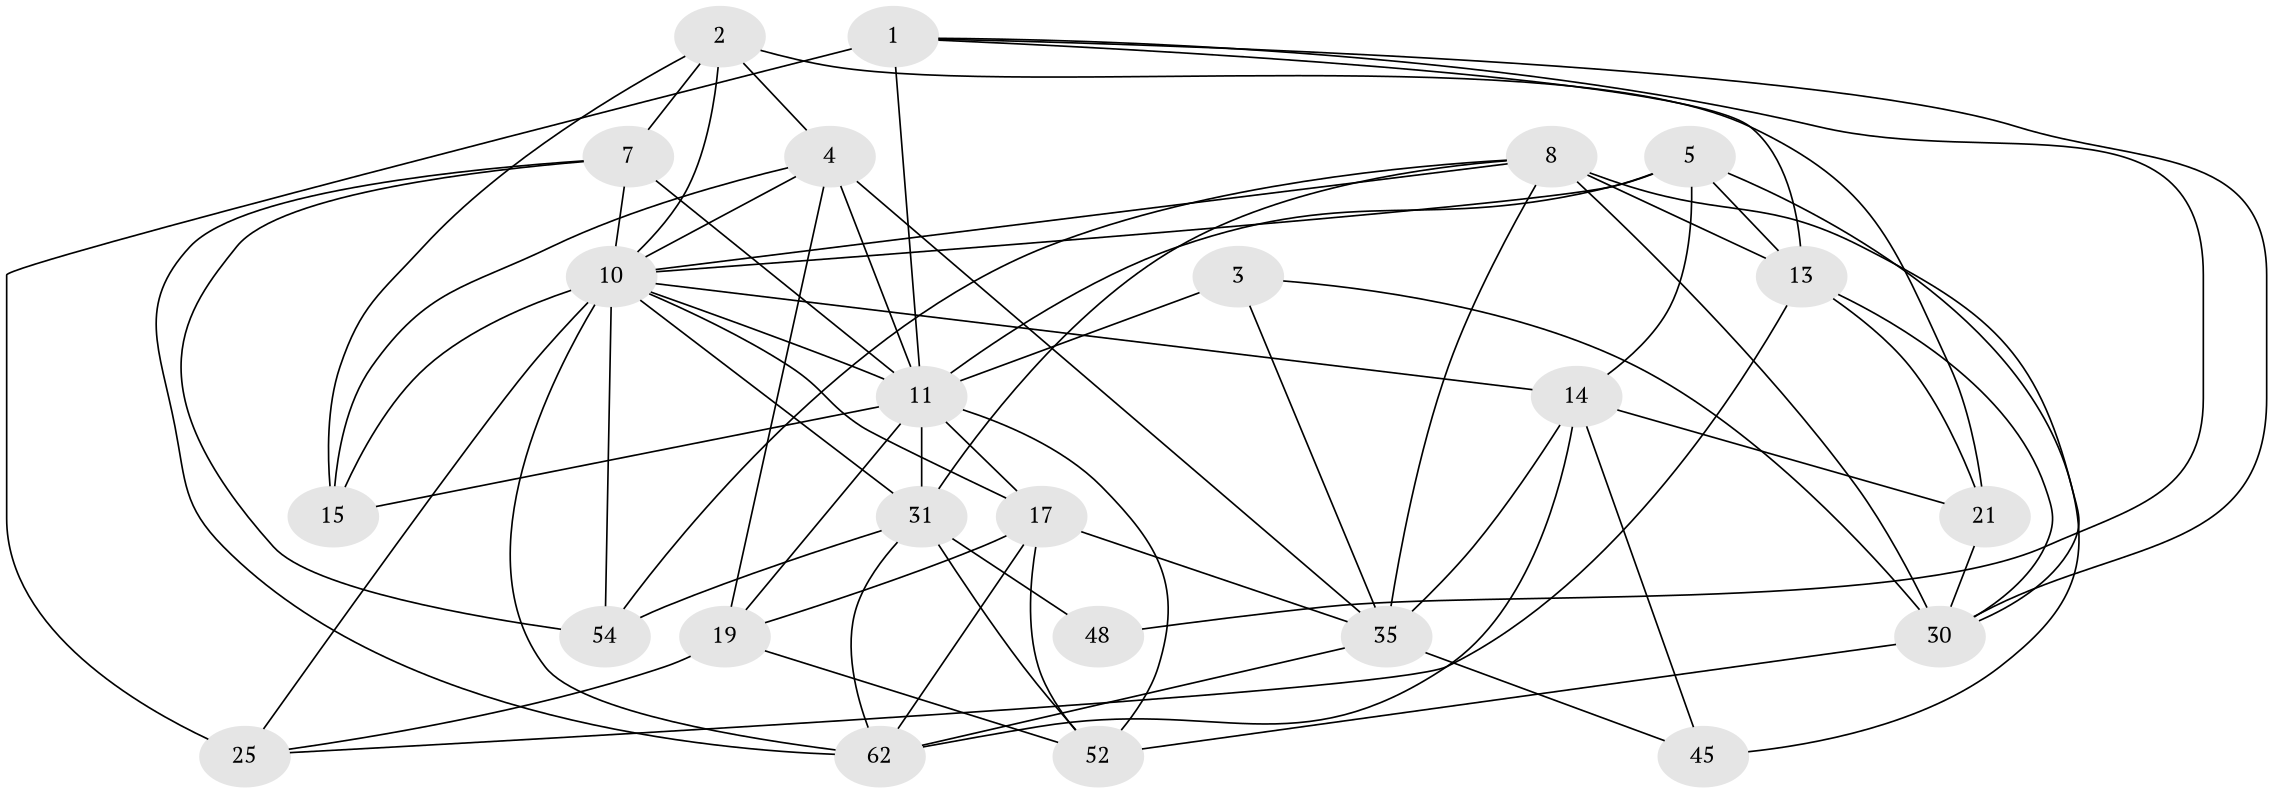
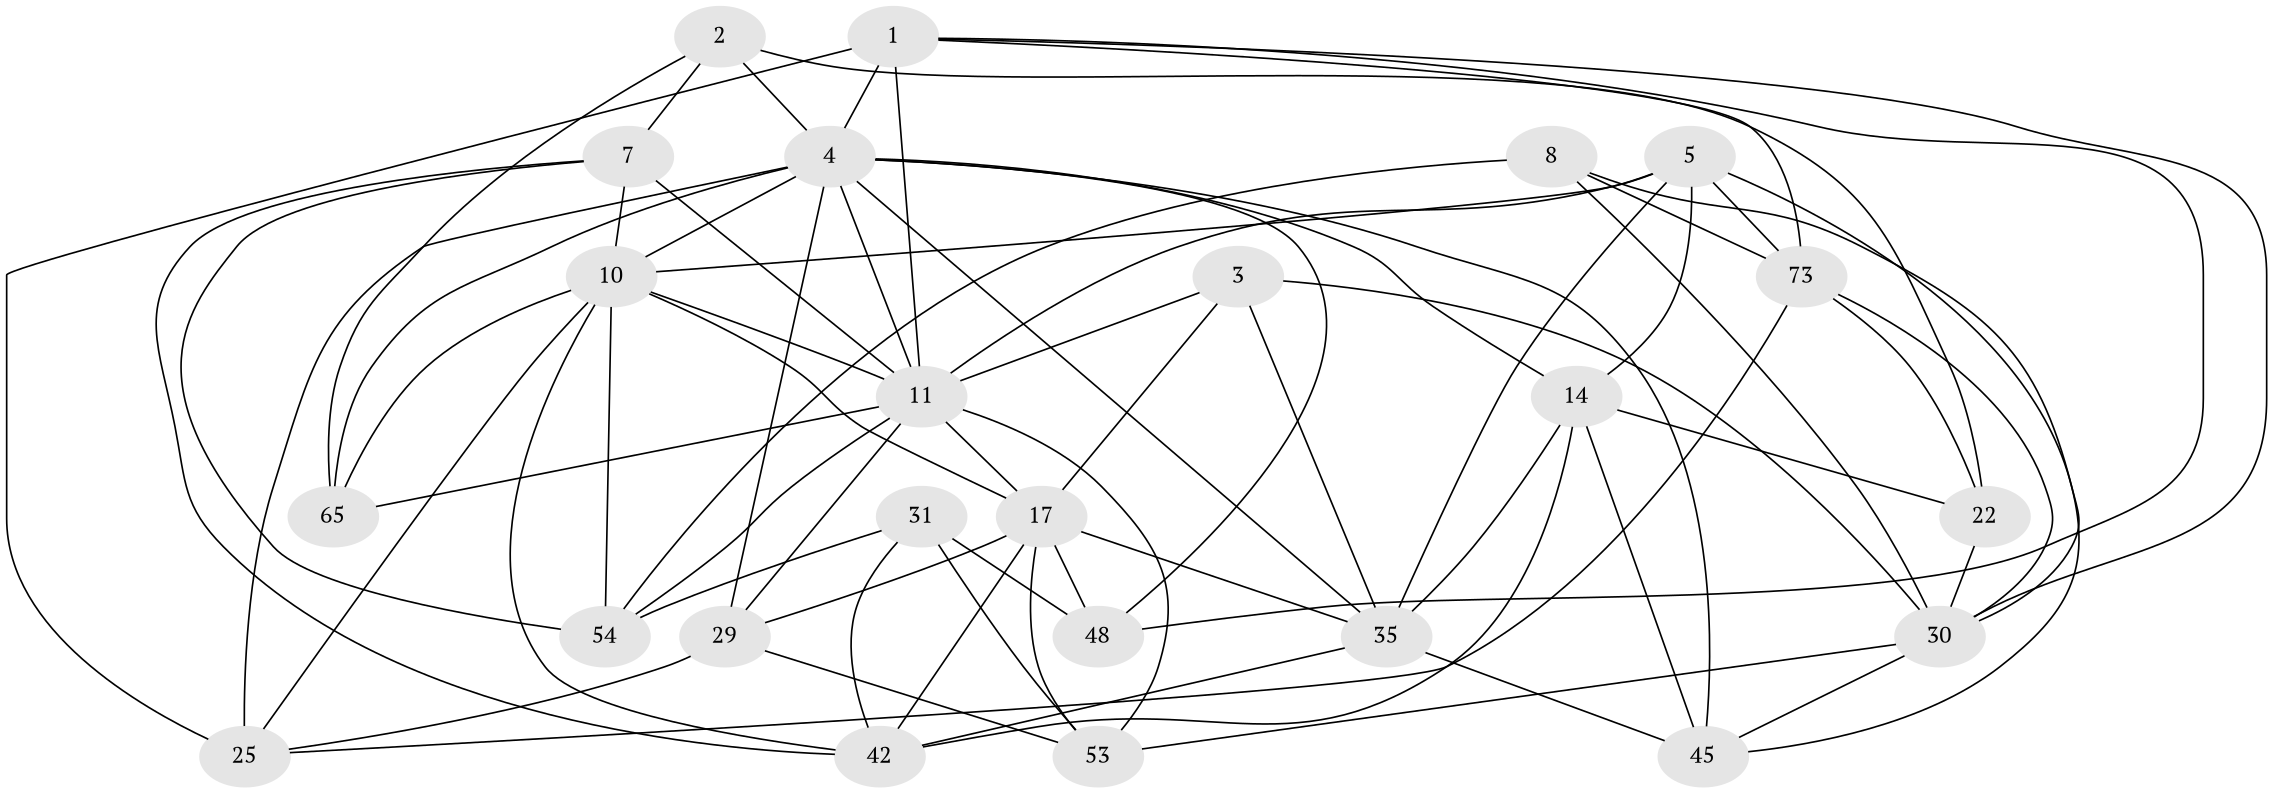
edge "1" -- "4": added
edge "2" -- "10": removed
edge "8" -- "10": removed
edge "4" -- "48": added
edge "4" -- "45": added
edge "8" -- "31": removed
node "13": label "13" -> "73"
edge "4" -- "25": added
edge "10" -- "14": now "4" -- "14"
edge "10" -- "31": removed
edge "3" -- "17": added
edge "8" -- "35": now "5" -- "35"
edge "11" -- "31": now "11" -- "54"
node "15": label "15" -> "65"
node "21": label "21" -> "22"
edge "17" -- "48": added
node "19": label "19" -> "29"
edge "30" -- "45": added
node "62": label "62" -> "42"
node "52": label "52" -> "53"
